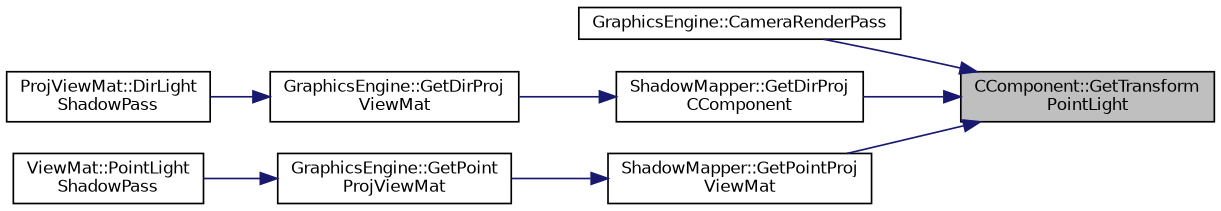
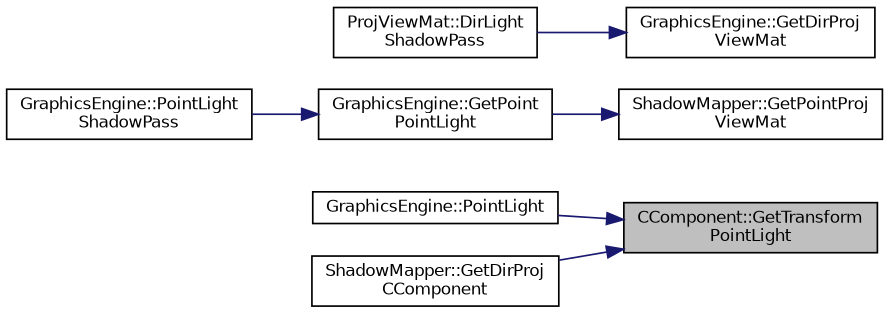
node "GraphicsEngine::CameraRenderPass": label "GraphicsEngine::CameraRenderPass" -> "GraphicsEngine::PointLight"
edge "GraphicsEngine::GetDirProj ViewMat" -> "ShadowMapper::GetDirProj CComponent": removed
edge "ShadowMapper::GetPointProj ViewMat" -> "CComponent::GetTransform PointLight": removed
node "ViewMat::PointLight ShadowPass": label "ViewMat::PointLight ShadowPass" -> "GraphicsEngine::PointLight ShadowPass"
node "GraphicsEngine::GetPoint ProjViewMat": label "GraphicsEngine::GetPoint ProjViewMat" -> "GraphicsEngine::GetPoint PointLight"
